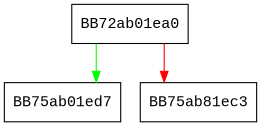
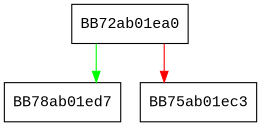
node "BB75ab01ed7": label "BB75ab01ed7" -> "BB78ab01ed7"
node "BB75ab81ec3": label "BB75ab81ec3" -> "BB75ab01ec3"
